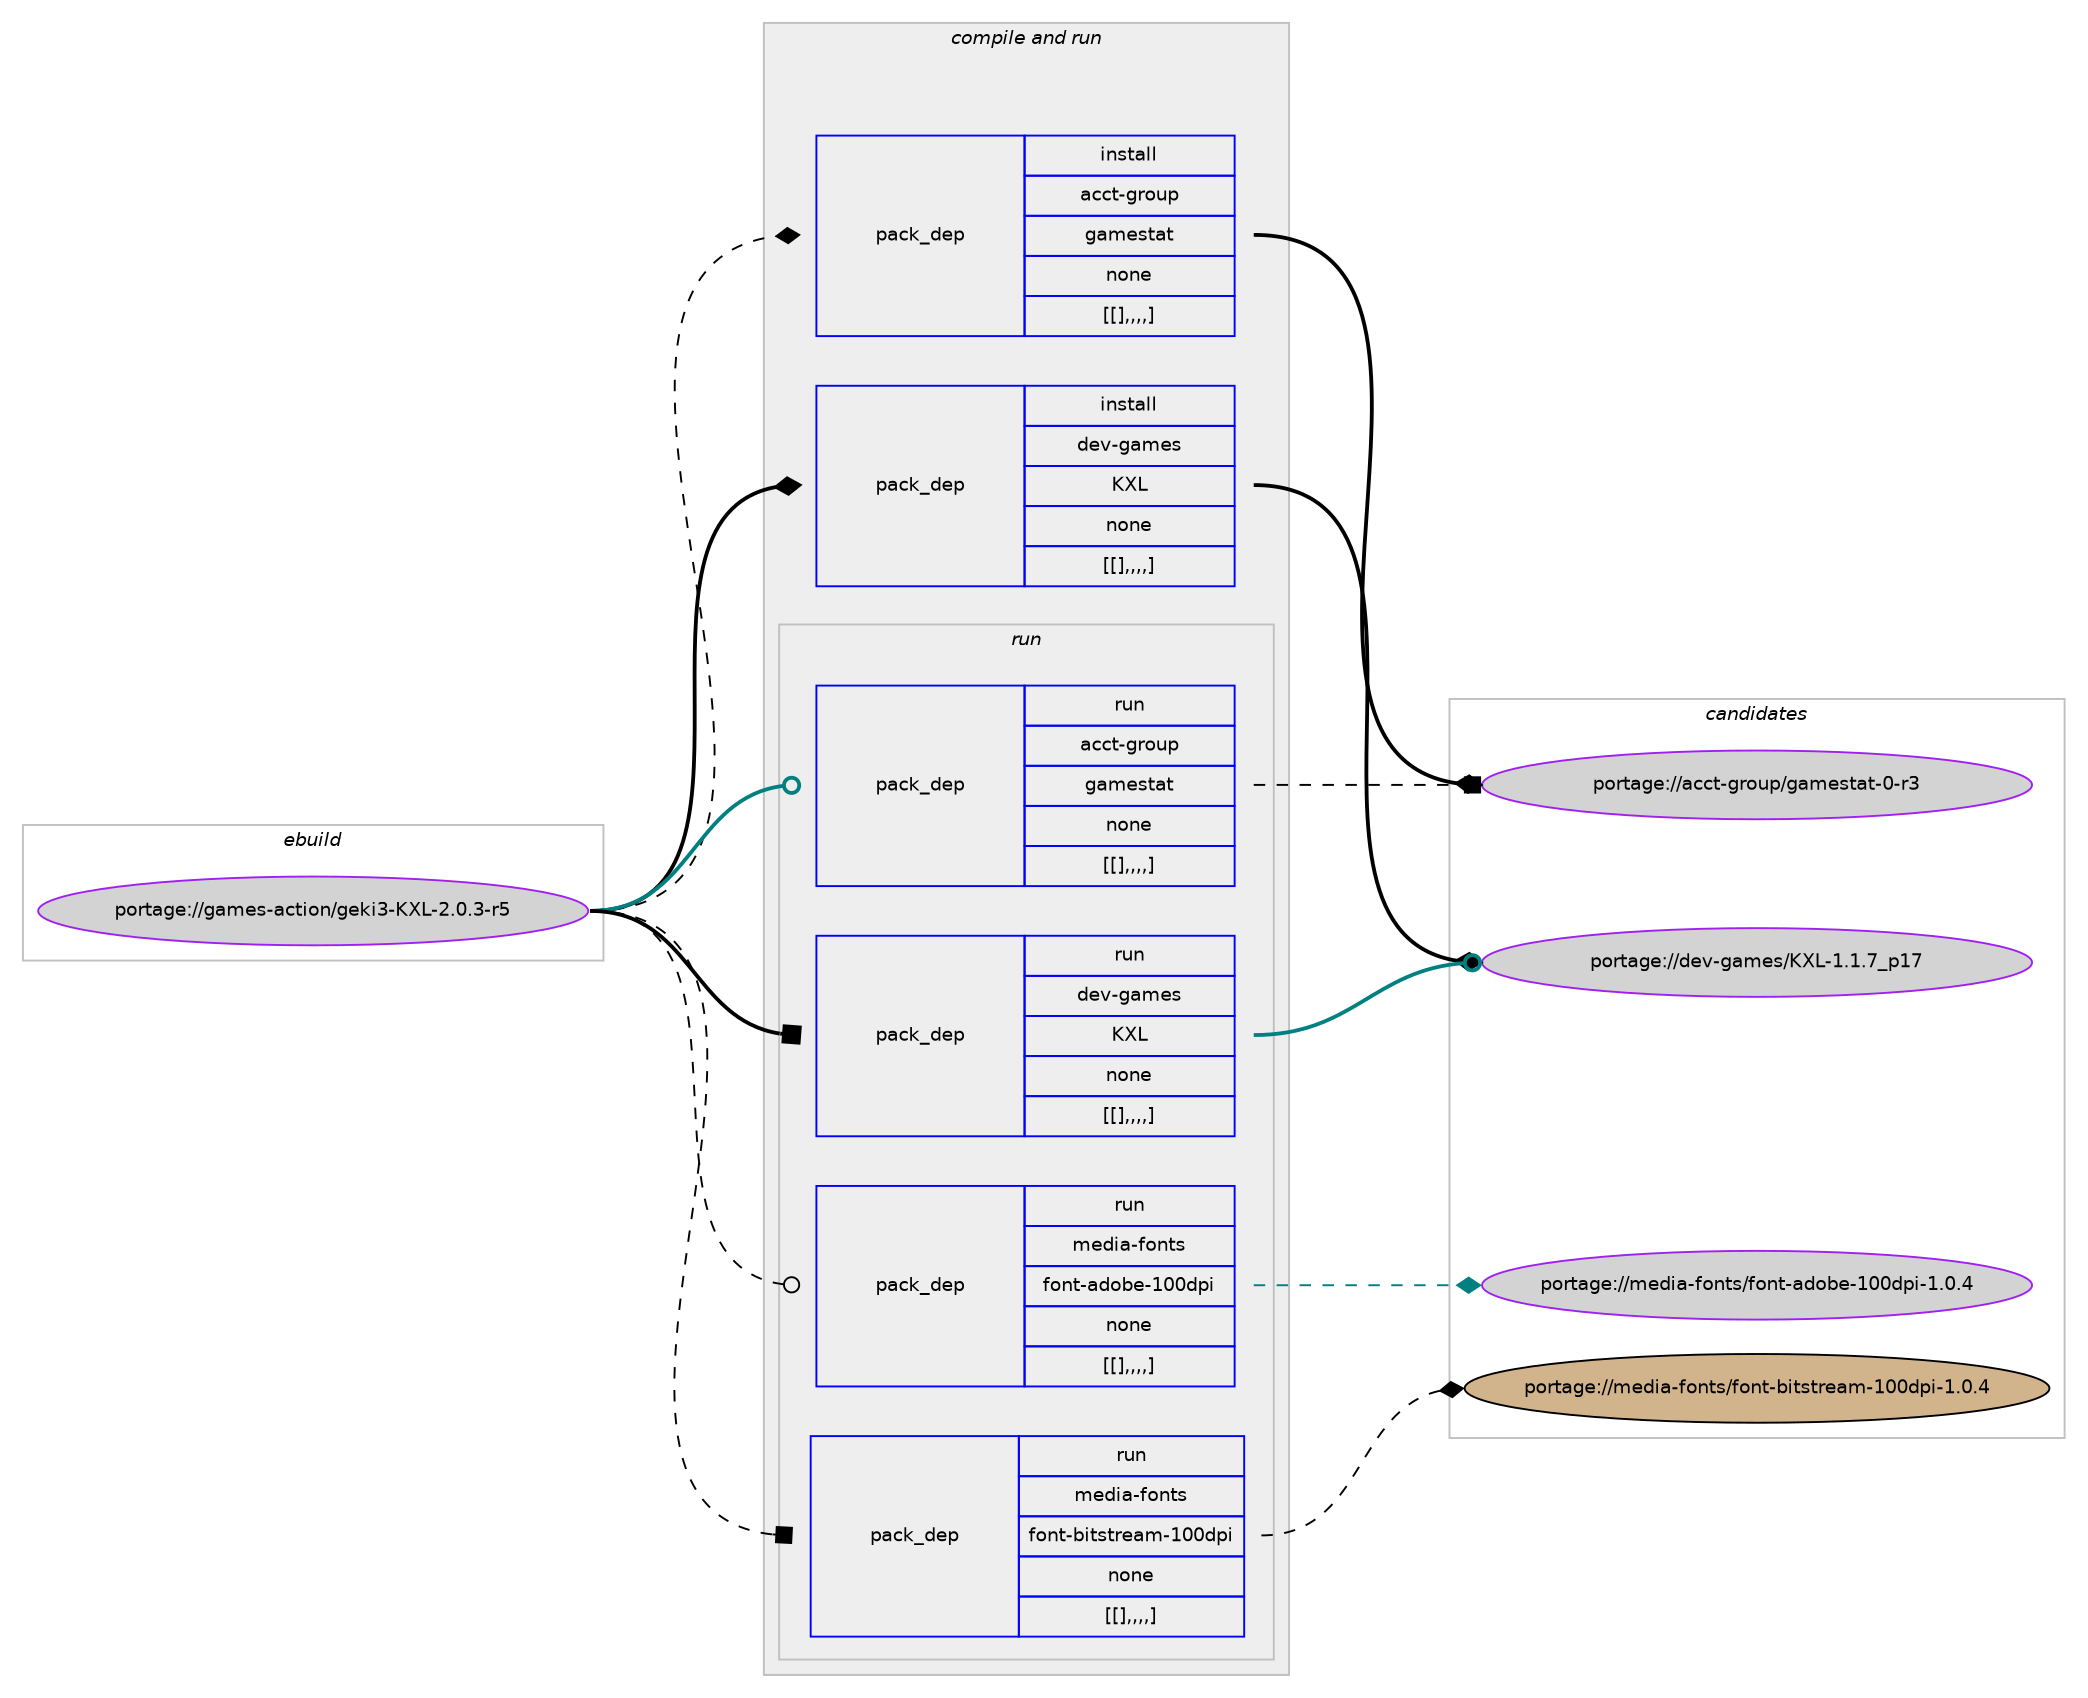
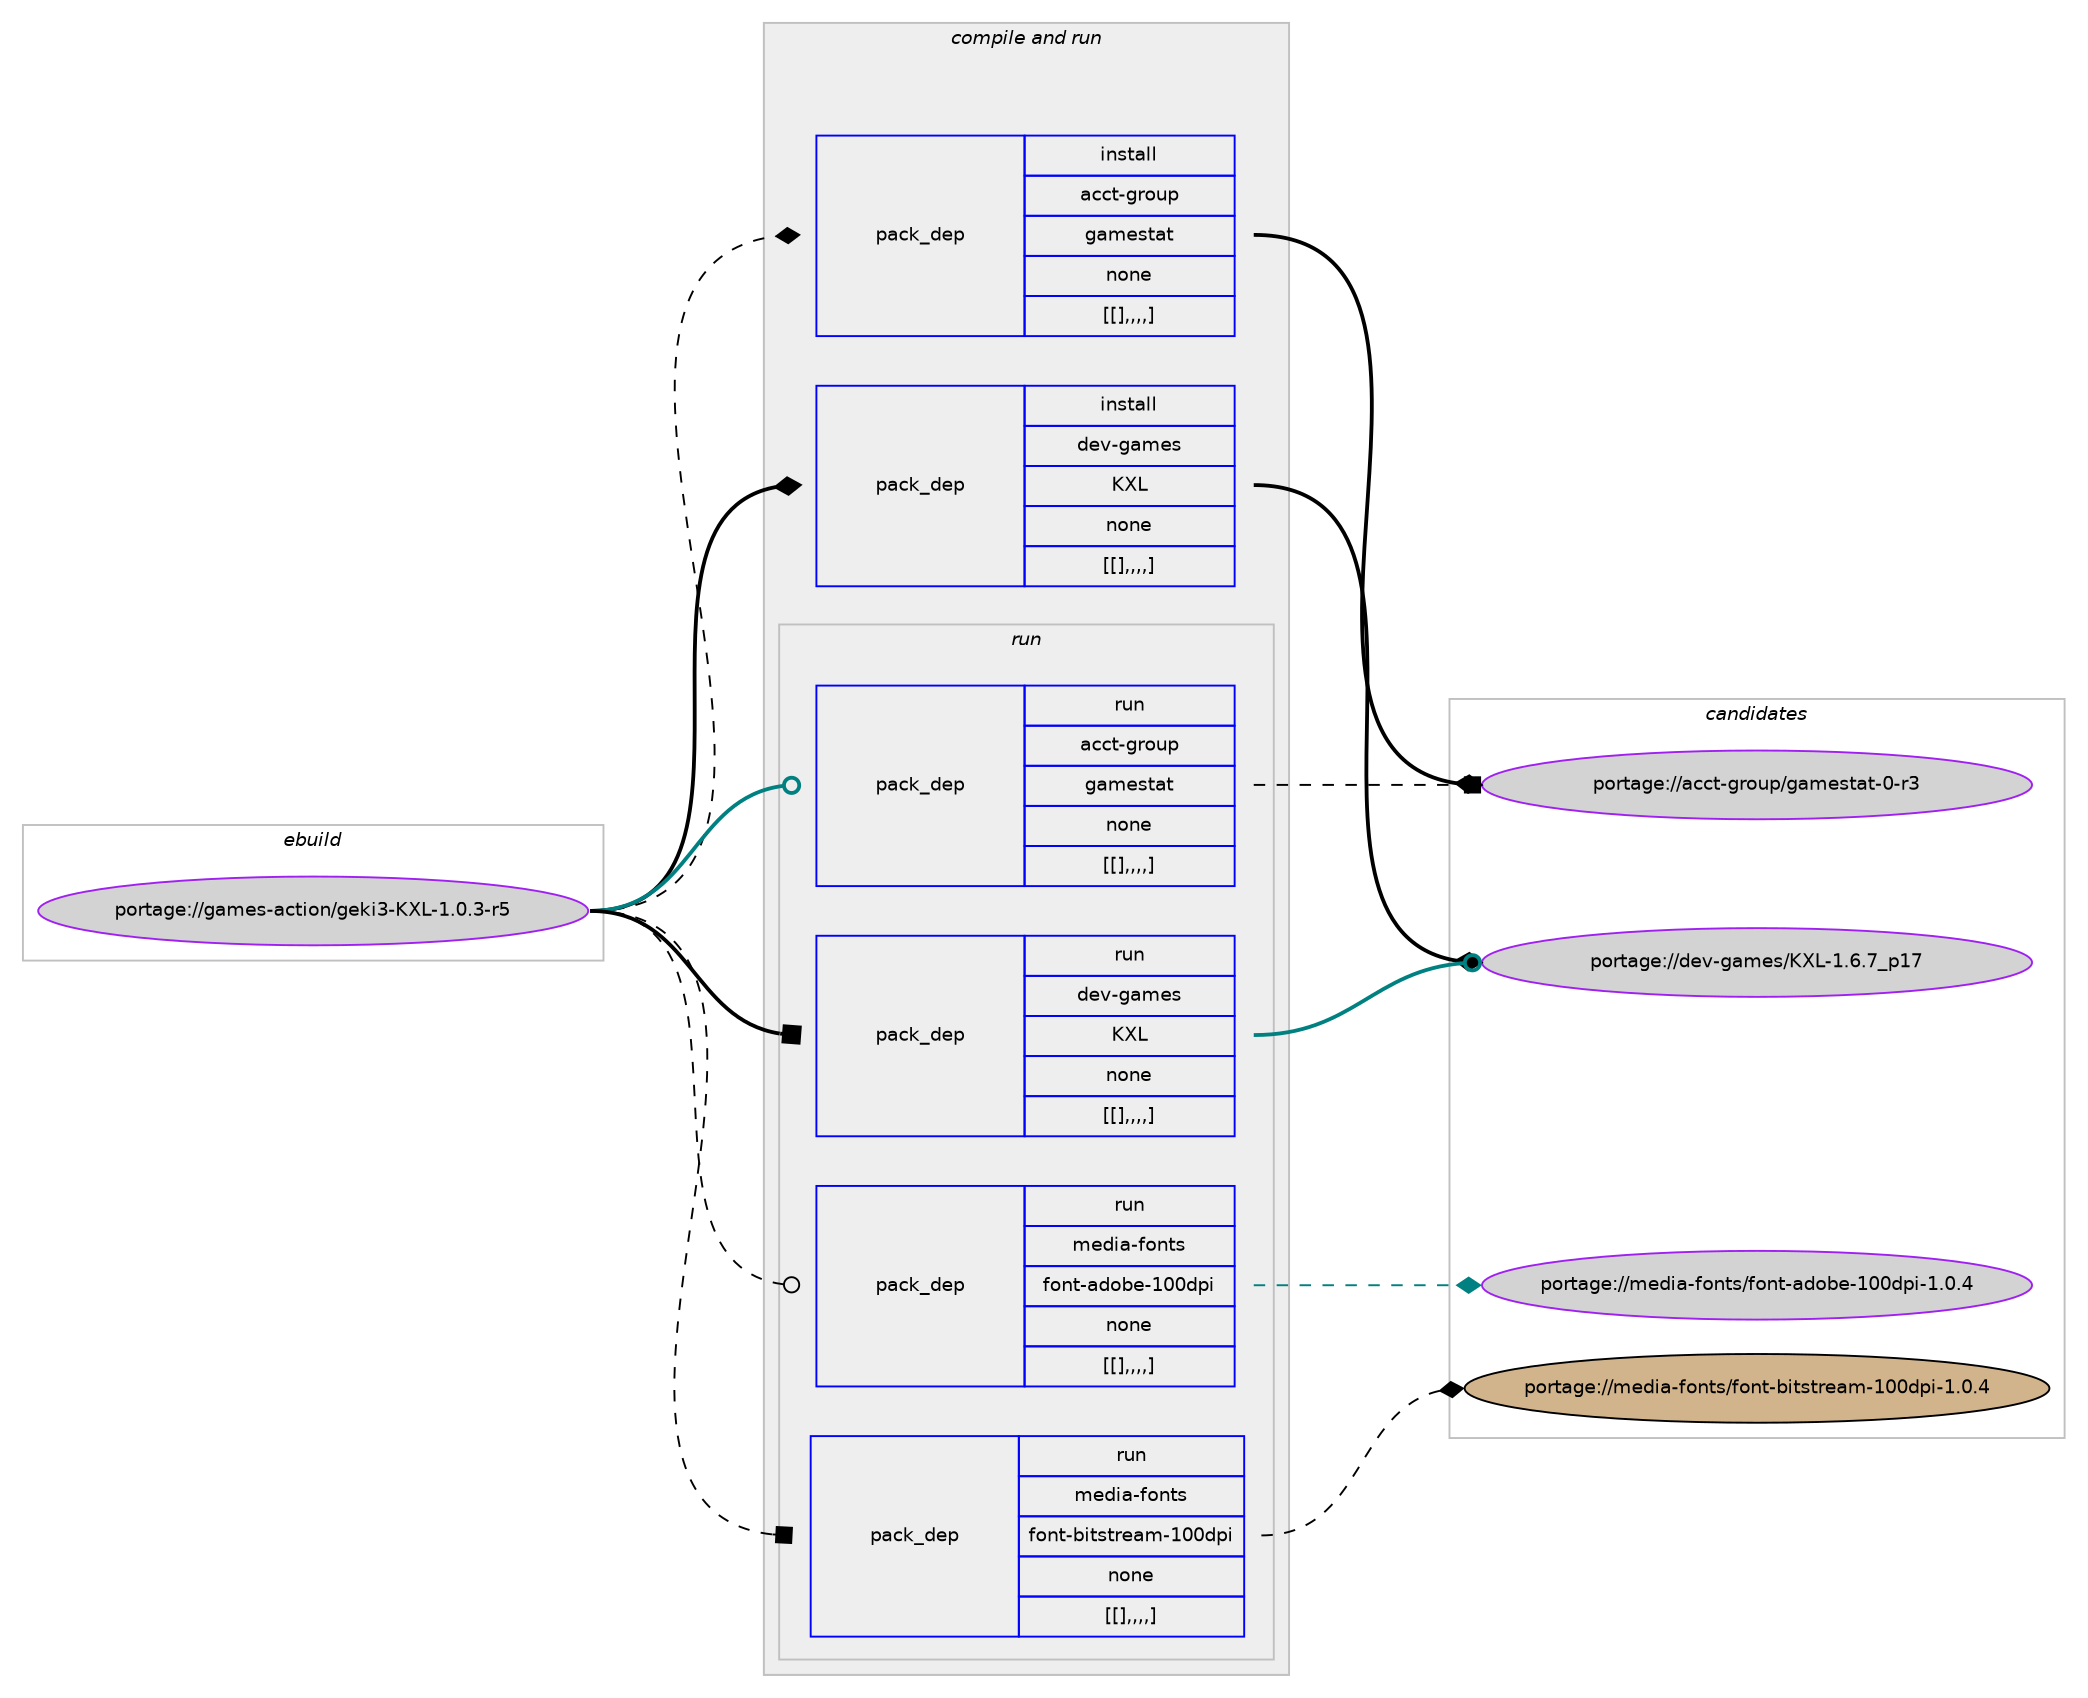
node "portage://games-action/geki3-KXL-2.0.3-r5": label "portage://games-action/geki3-KXL-2.0.3-r5" -> "portage://games-action/geki3-KXL-1.0.3-r5"
node "portage://dev-games/KXL-1.1.7_p17": label "portage://dev-games/KXL-1.1.7_p17" -> "portage://dev-games/KXL-1.6.7_p17"
